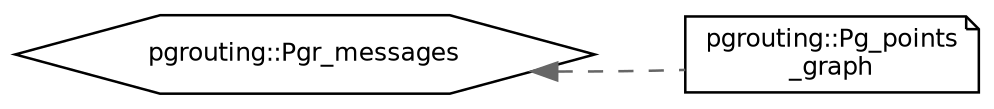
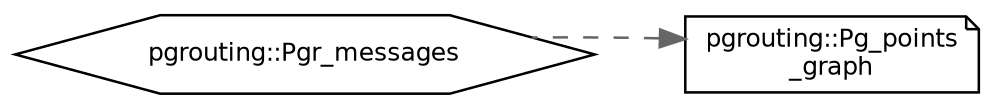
edge "pgrouting::Pg_points _graph" -> "pgrouting::Pgr_messages": reversed
